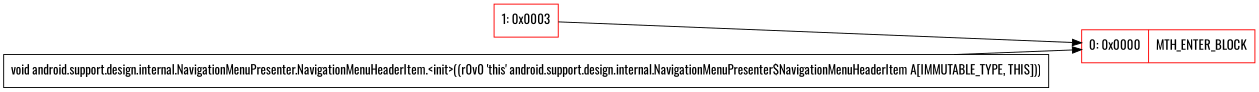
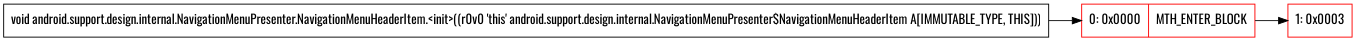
edge "1: 0x0003" -> "0: 0x0000": reversed
